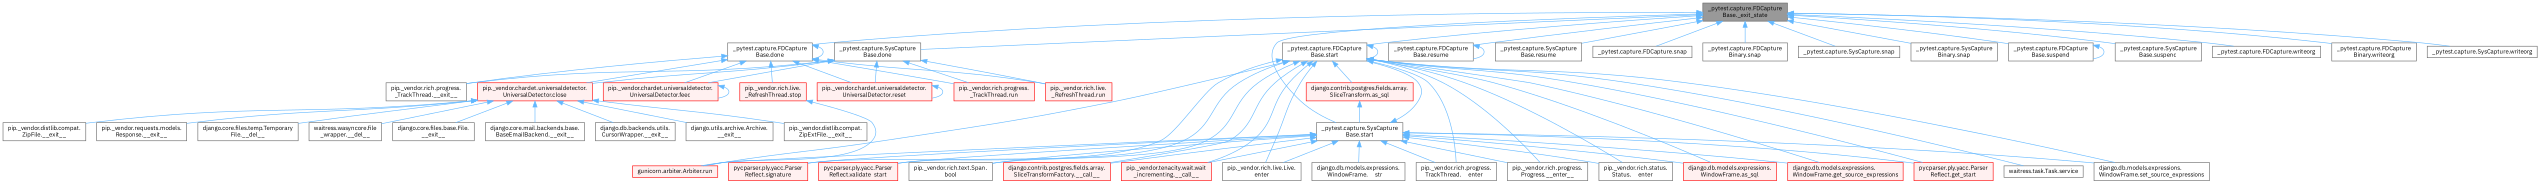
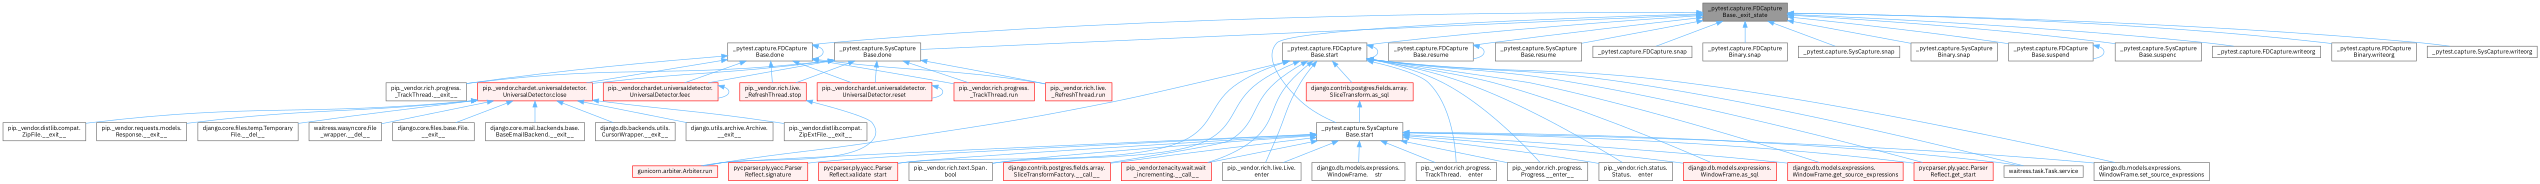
edge "pip._vendor.rich.live. _RefreshThread.stop" -> "_pytest.capture.SysCapture Base.done": added
edge "_pytest.capture.FDCapture Base.start" -> "_pytest.capture.SysCapture Base.start": now "waitress.task.Task.service" -> "_pytest.capture.SysCapture Base.start"
edge "pycparser.ply.yacc.Parser Reflect.signature" -> "_pytest.capture.FDCapture Base.start": removed
